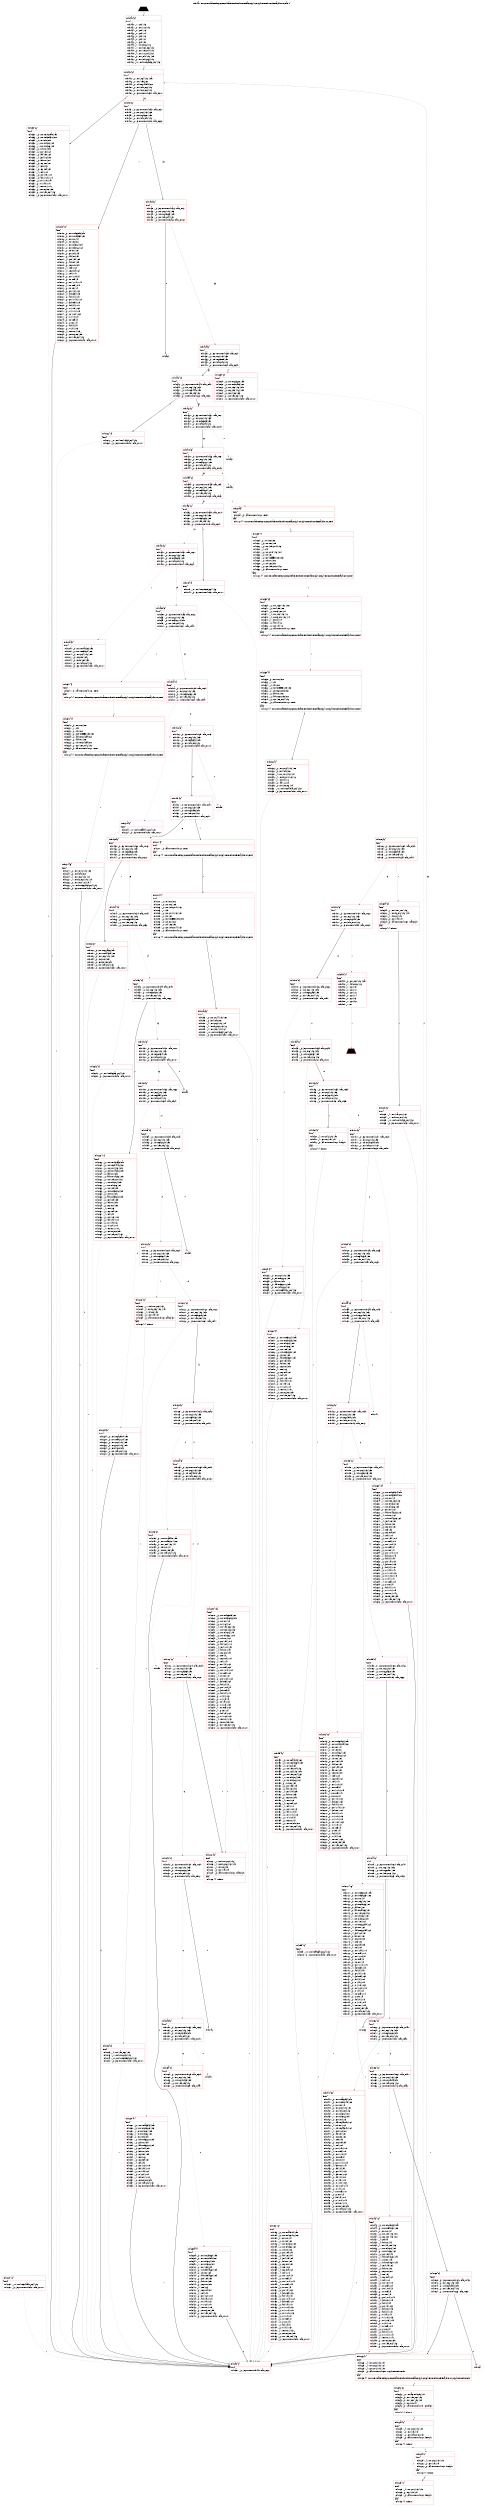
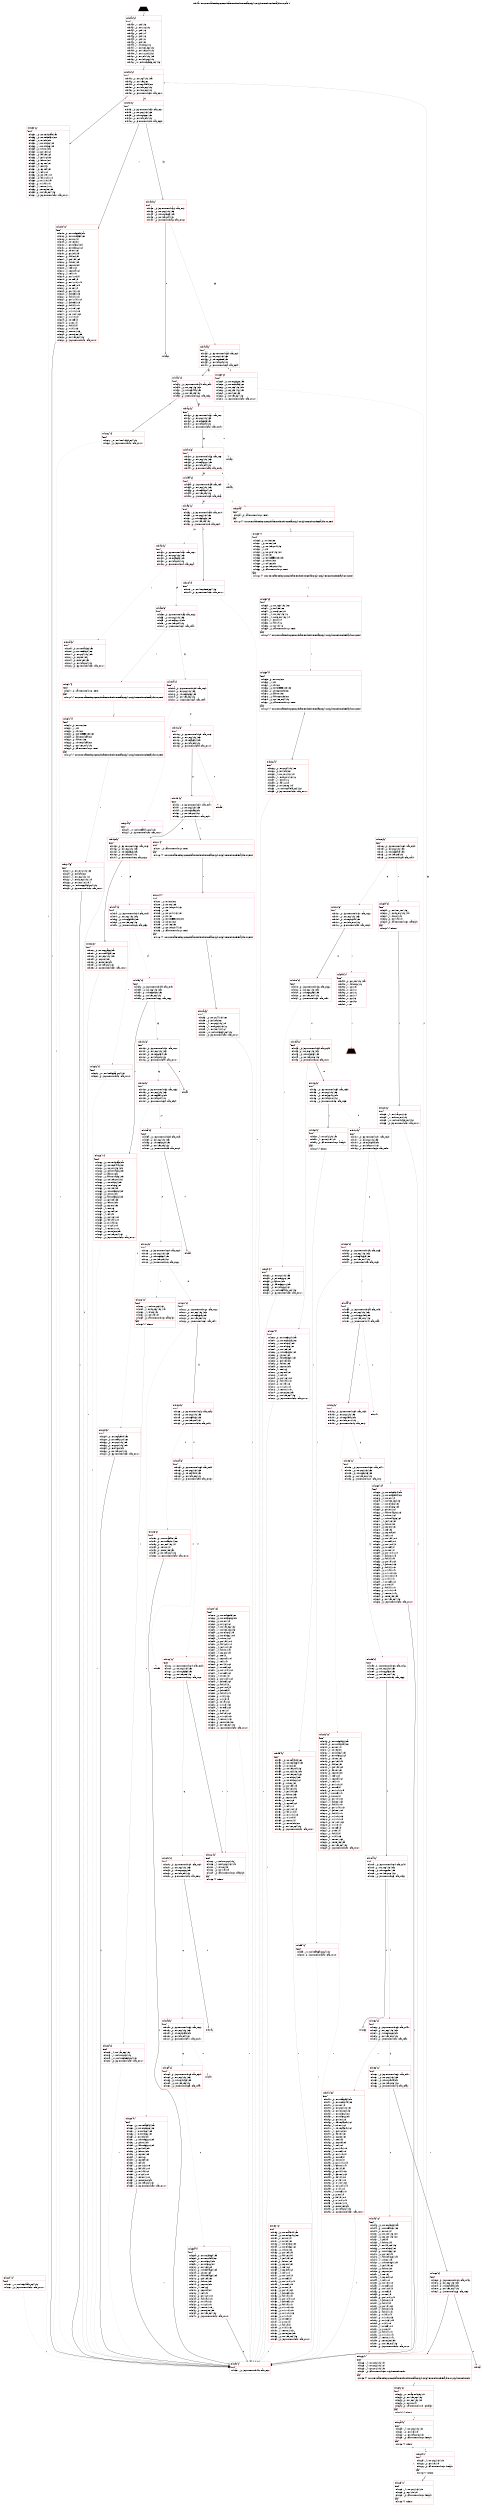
edge "0x401a2a [28]" -> "0x402059 [30]": reversed
node "0x402127 [168]": removed
